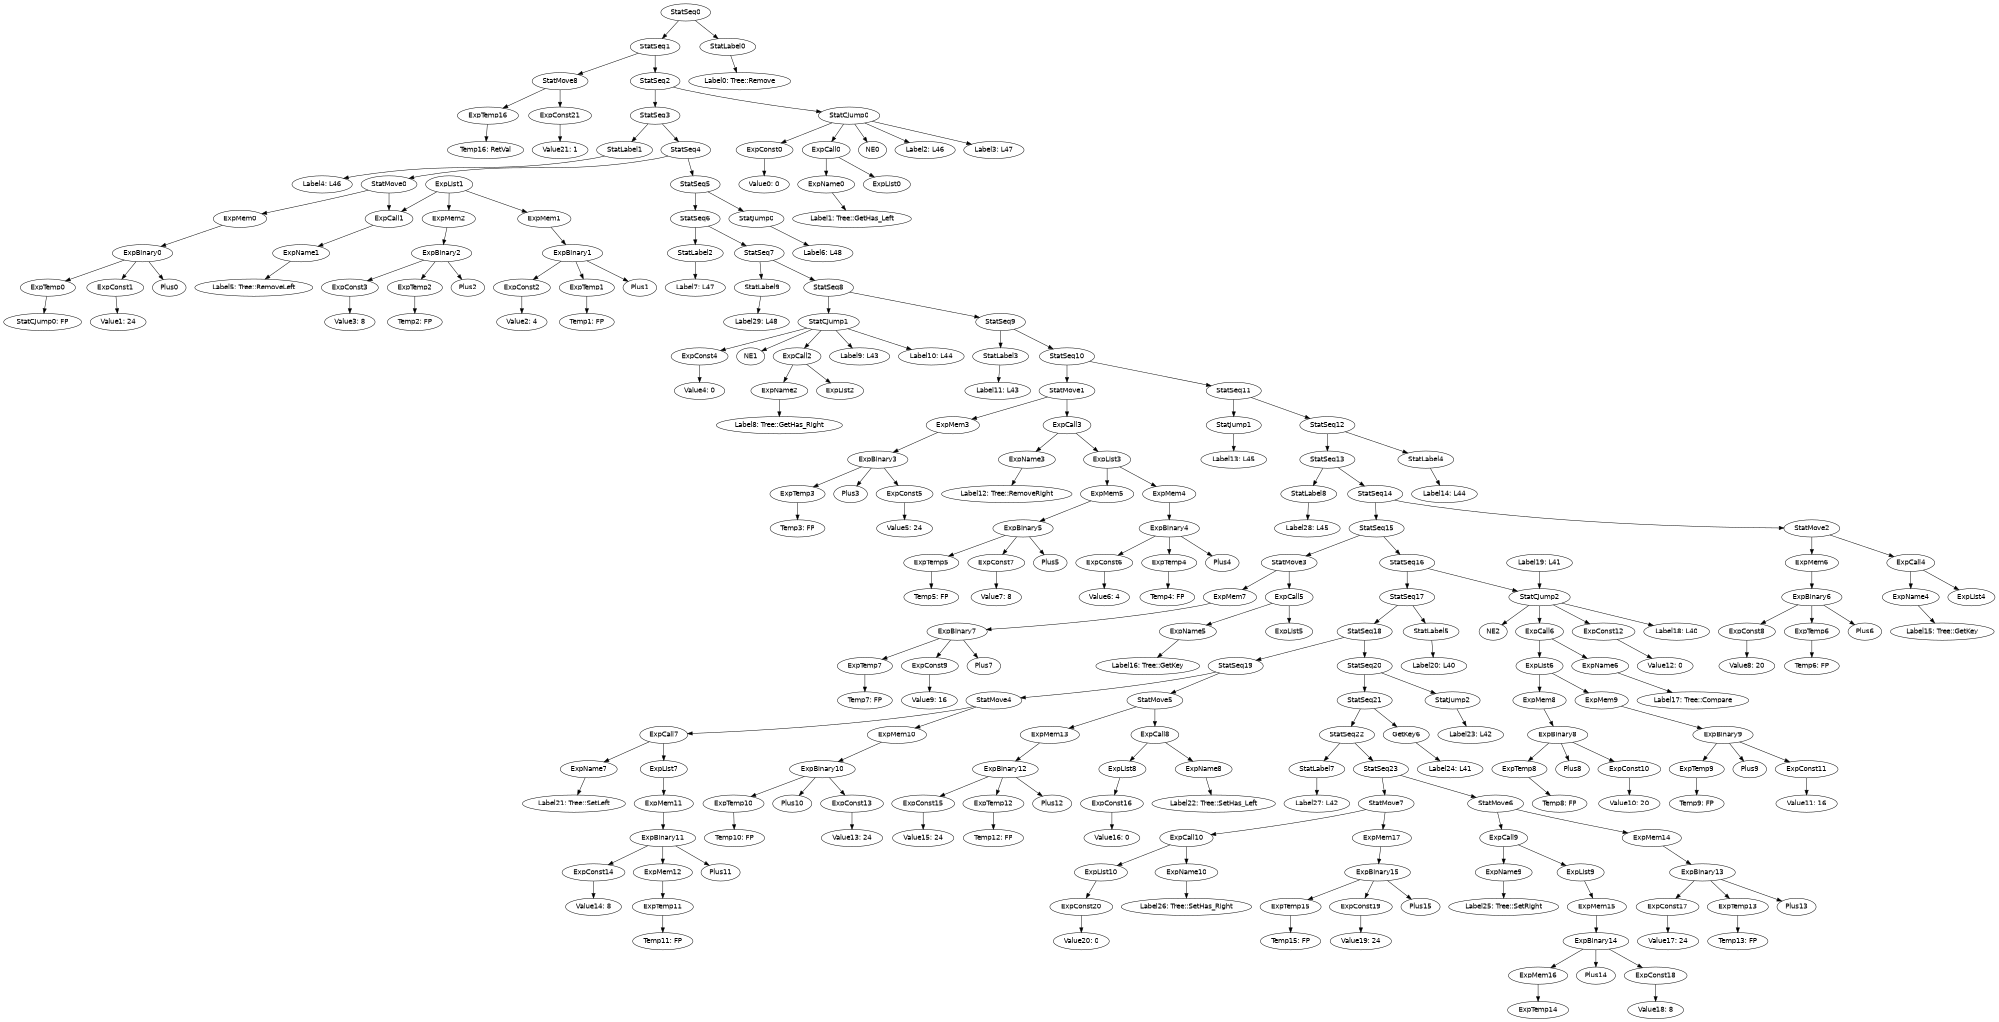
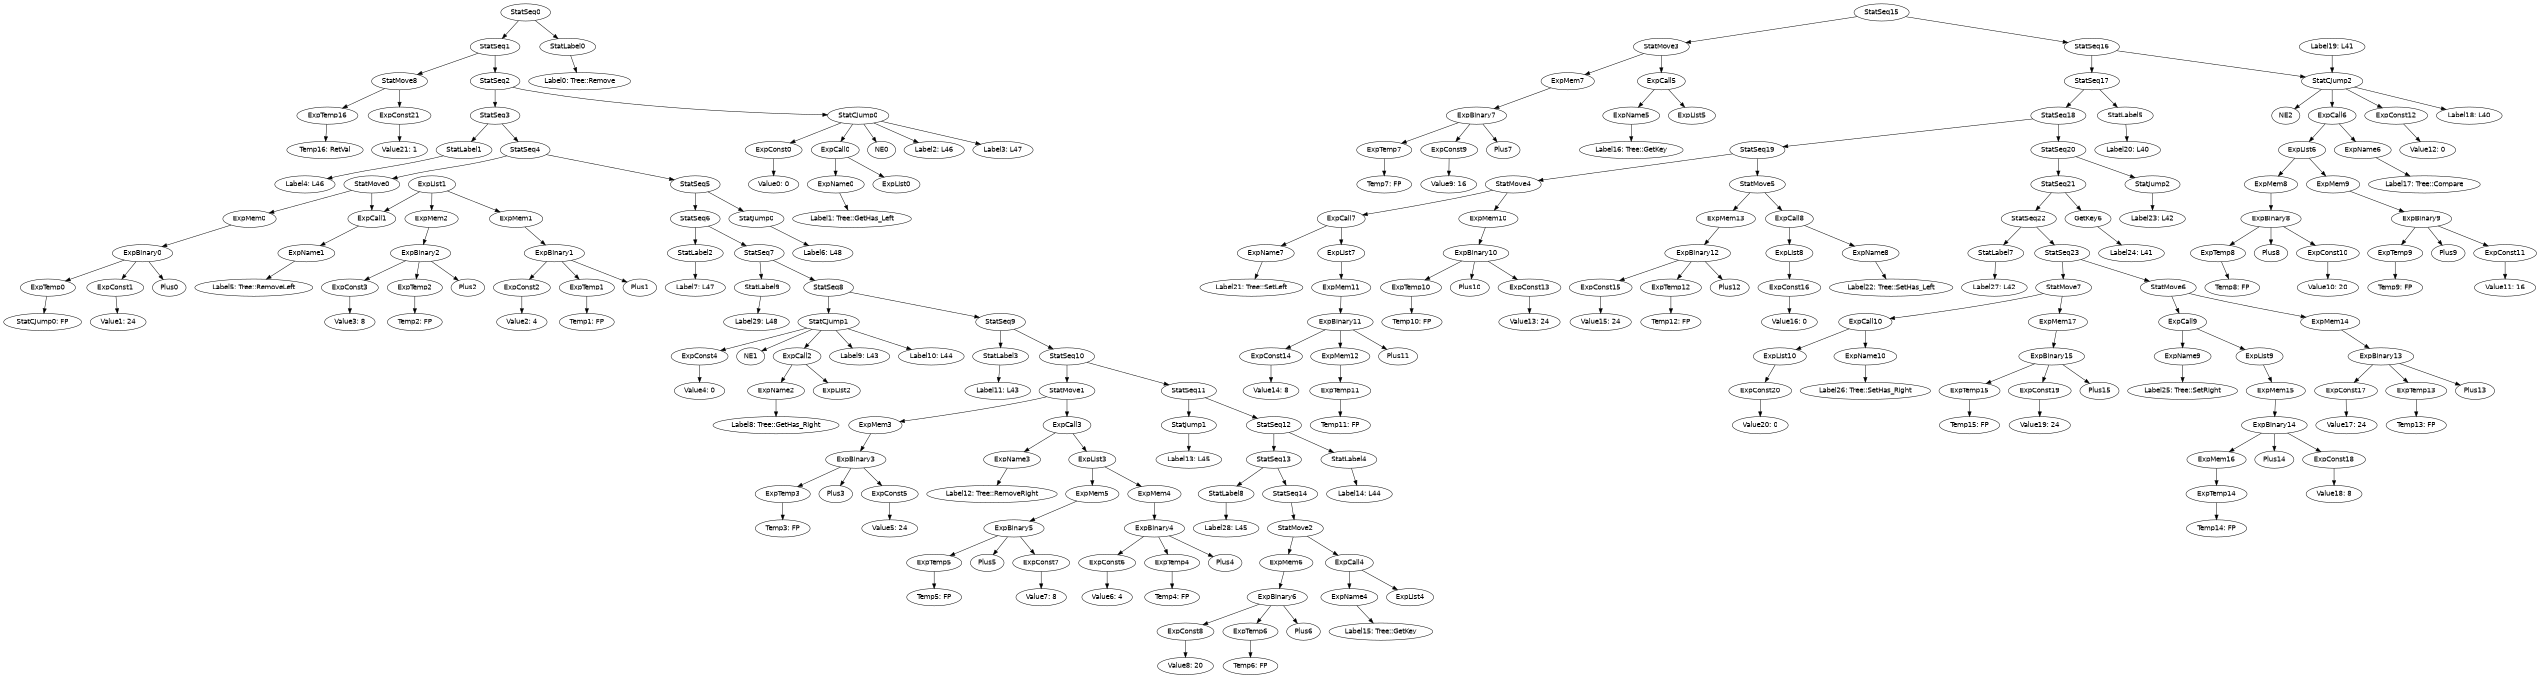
edge "StatSeq14" -> "StatSeq15": removed
node "Temp14: FP": added
